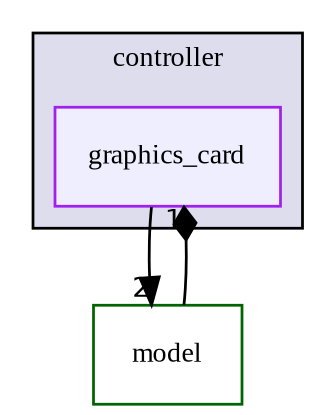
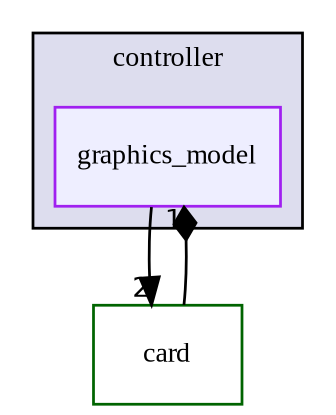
node "graphics_card": label "graphics_card" -> "graphics_model"
node "model": label "model" -> "card"
